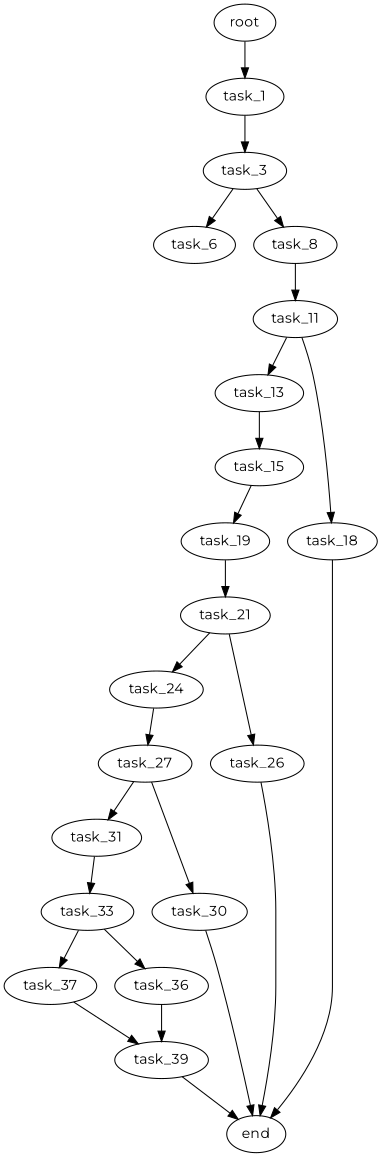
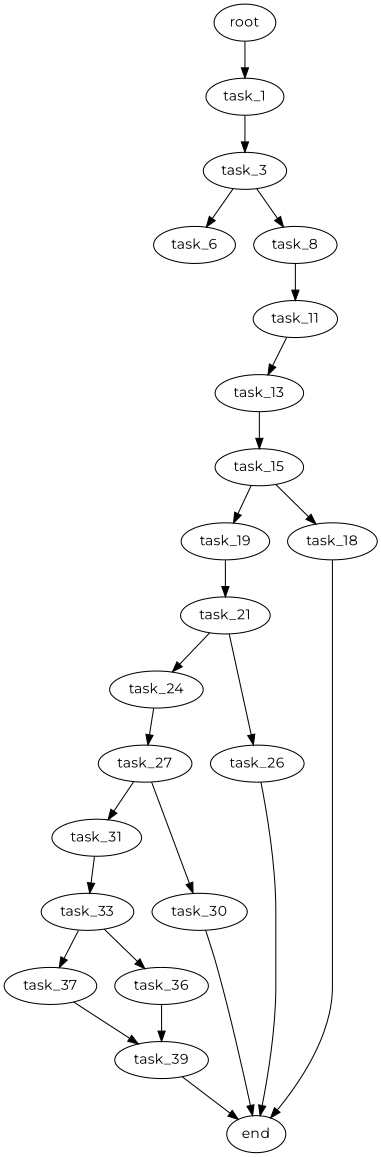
edge "task_11" -> "task_18": now "task_15" -> "task_18"
